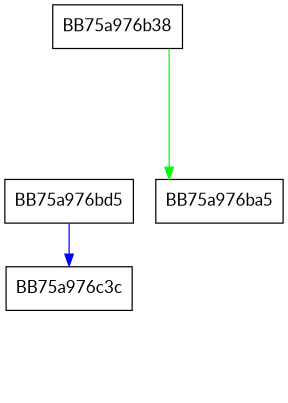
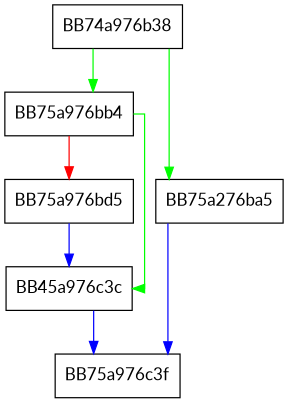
node "BB75a976b38": label "BB75a976b38" -> "BB74a976b38"
node "BB75a976bb4": added
node "BB75a976ba5": label "BB75a976ba5" -> "BB75a276ba5"
node "BB75a976c3c": label "BB75a976c3c" -> "BB45a976c3c"
node "BB75a976c3f": added
